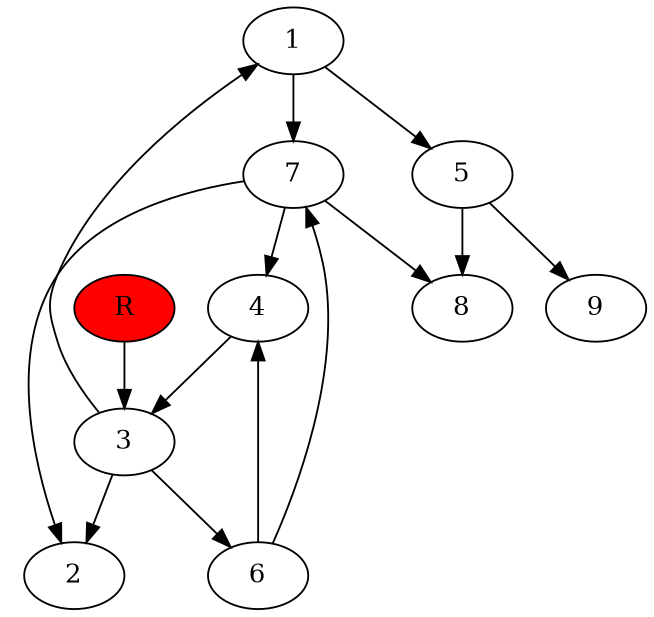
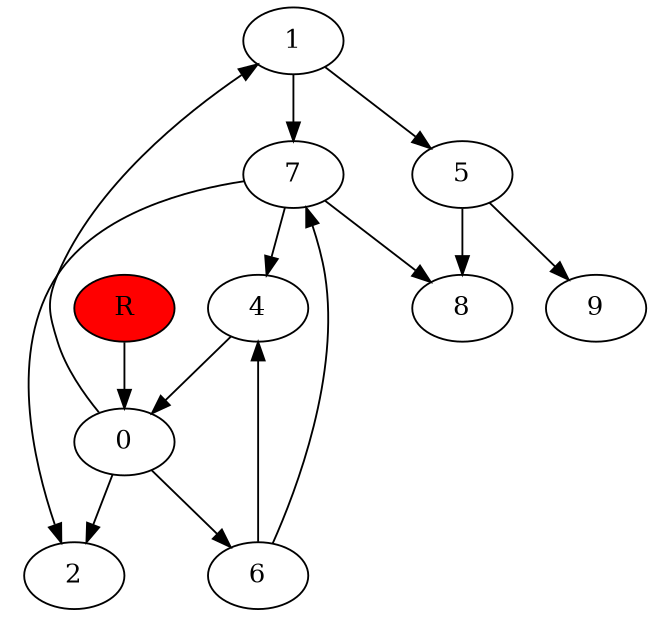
node "3": label "3" -> "0"
